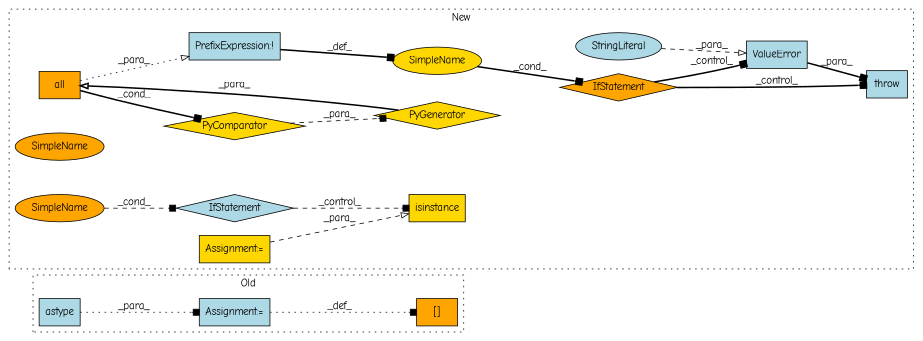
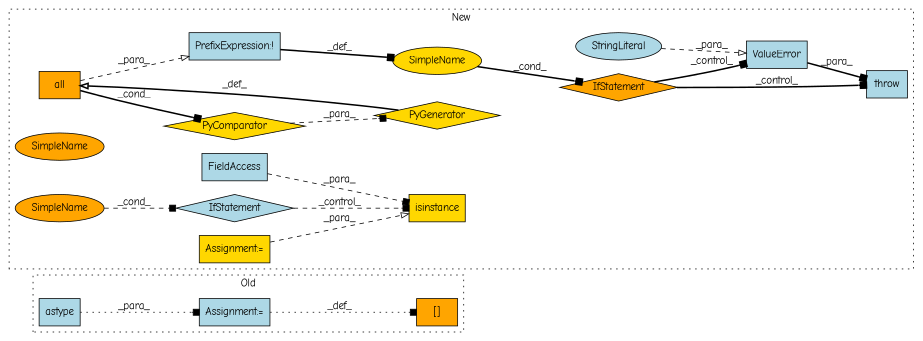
edge "all" -> "PrefixExpression:!": style dotted -> dashed
edge "PyGenerator" -> "all": label "_para_" -> "_def_"
node "FieldAccess": added
